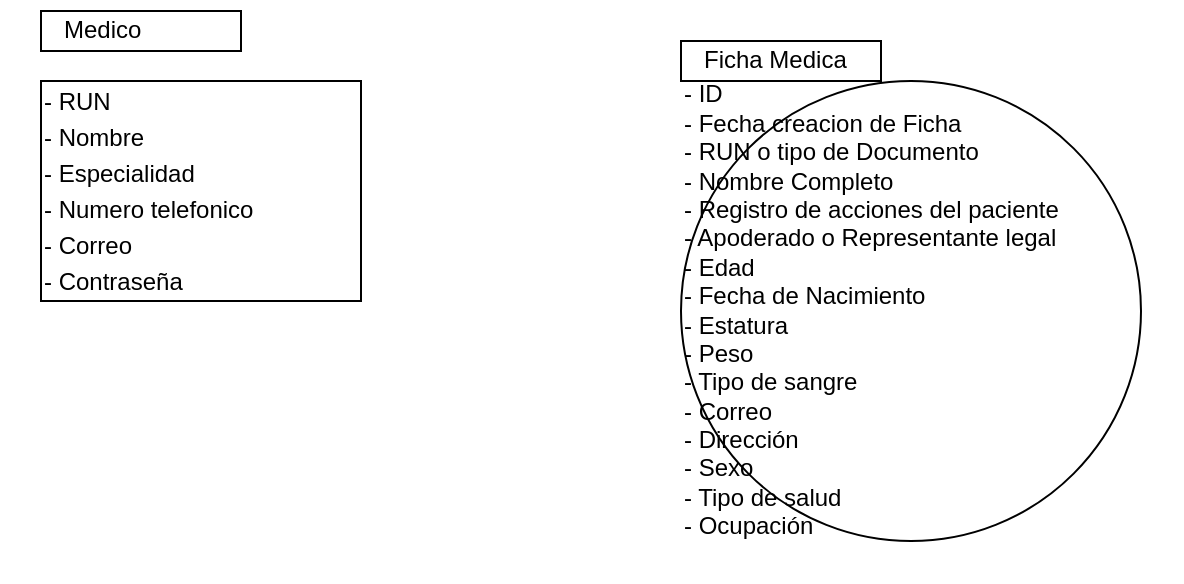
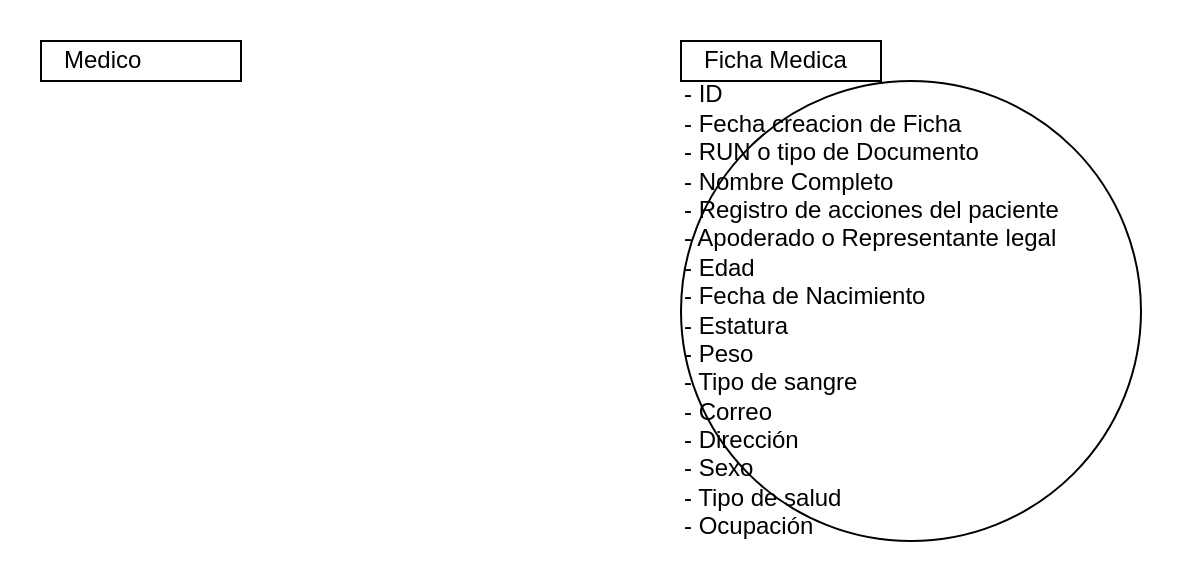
node "Medico": moved (141, 31) -> (141, 61)
node "- RUN - Nombre - Especialidad - Numero telefonico - Correo - Contraseña": removed
